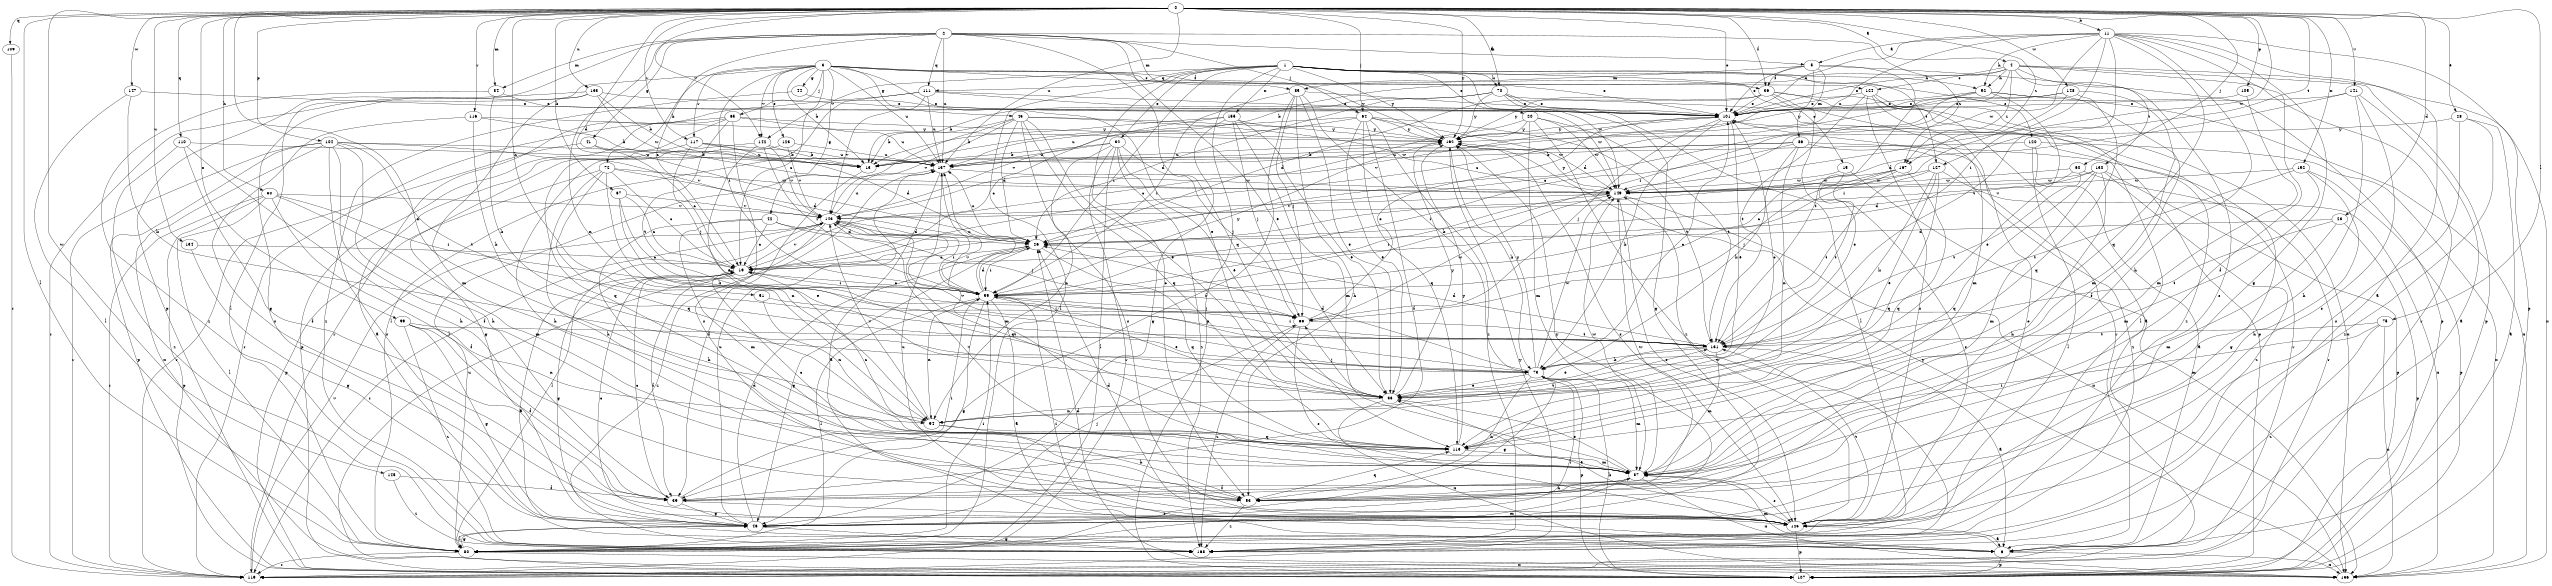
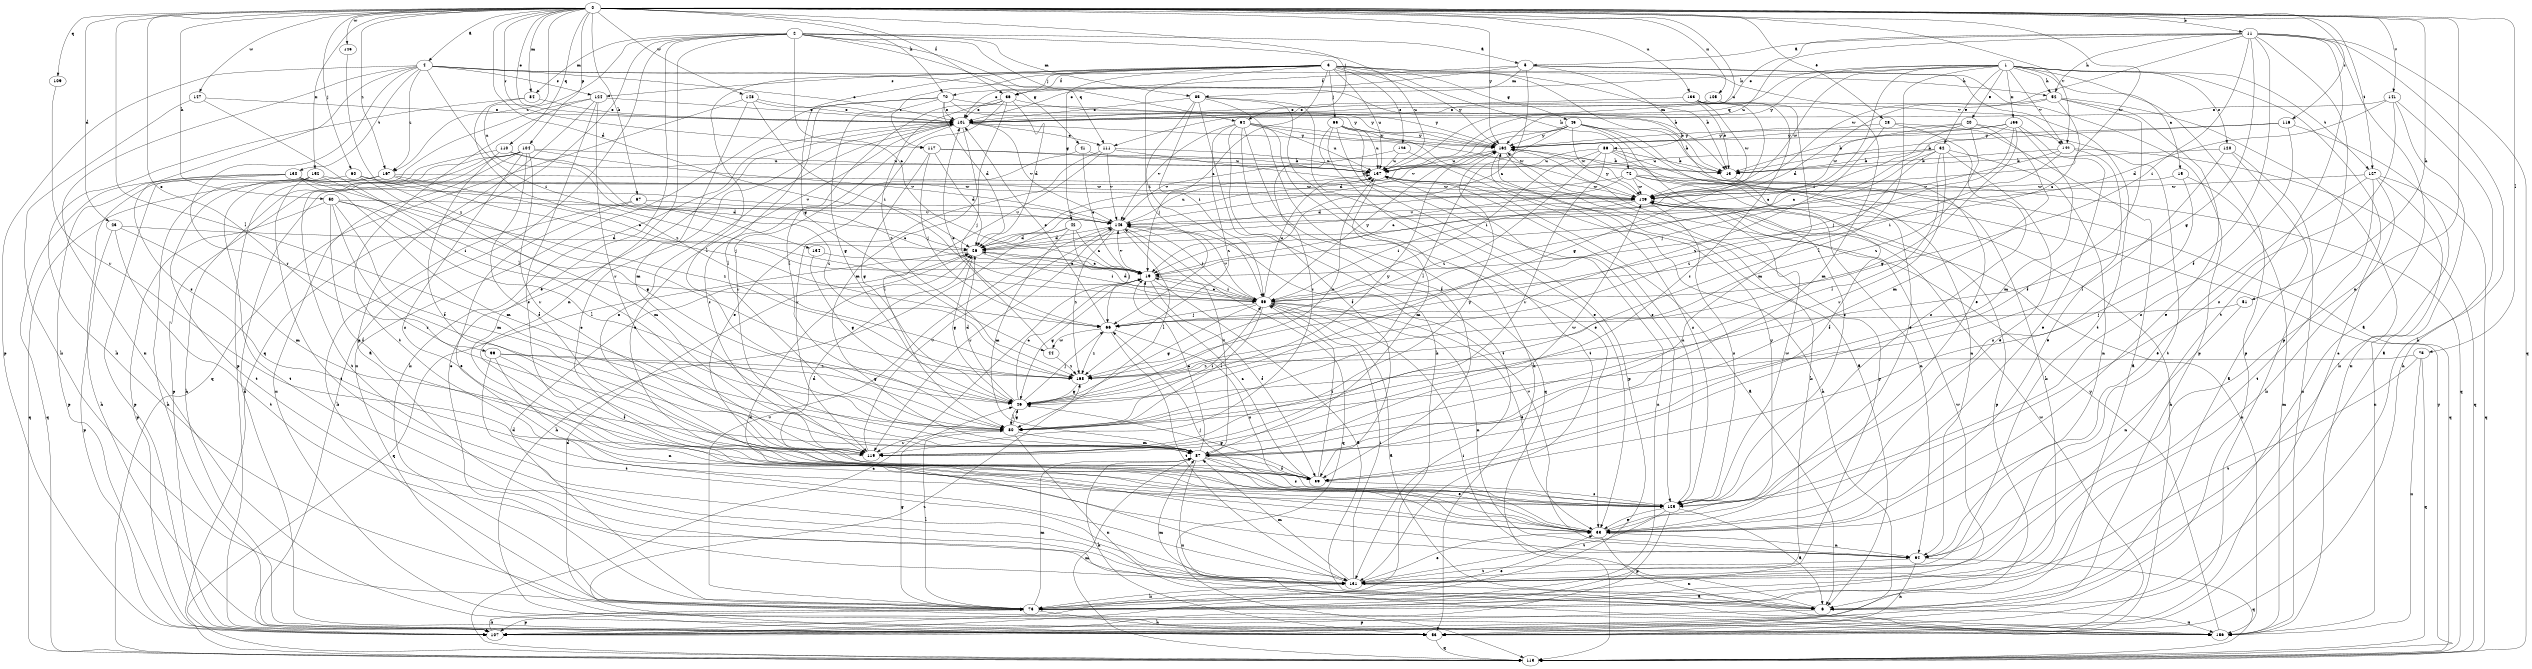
edge "0" -> "105": label "p" -> "x"
edge "111" -> "101": reversed
edge "66" -> "149": now "66" -> "44"
edge "75" -> "113": label "i" -> "q"
edge "145" -> "39": removed, label "f"
edge "46" -> "168": reversed
